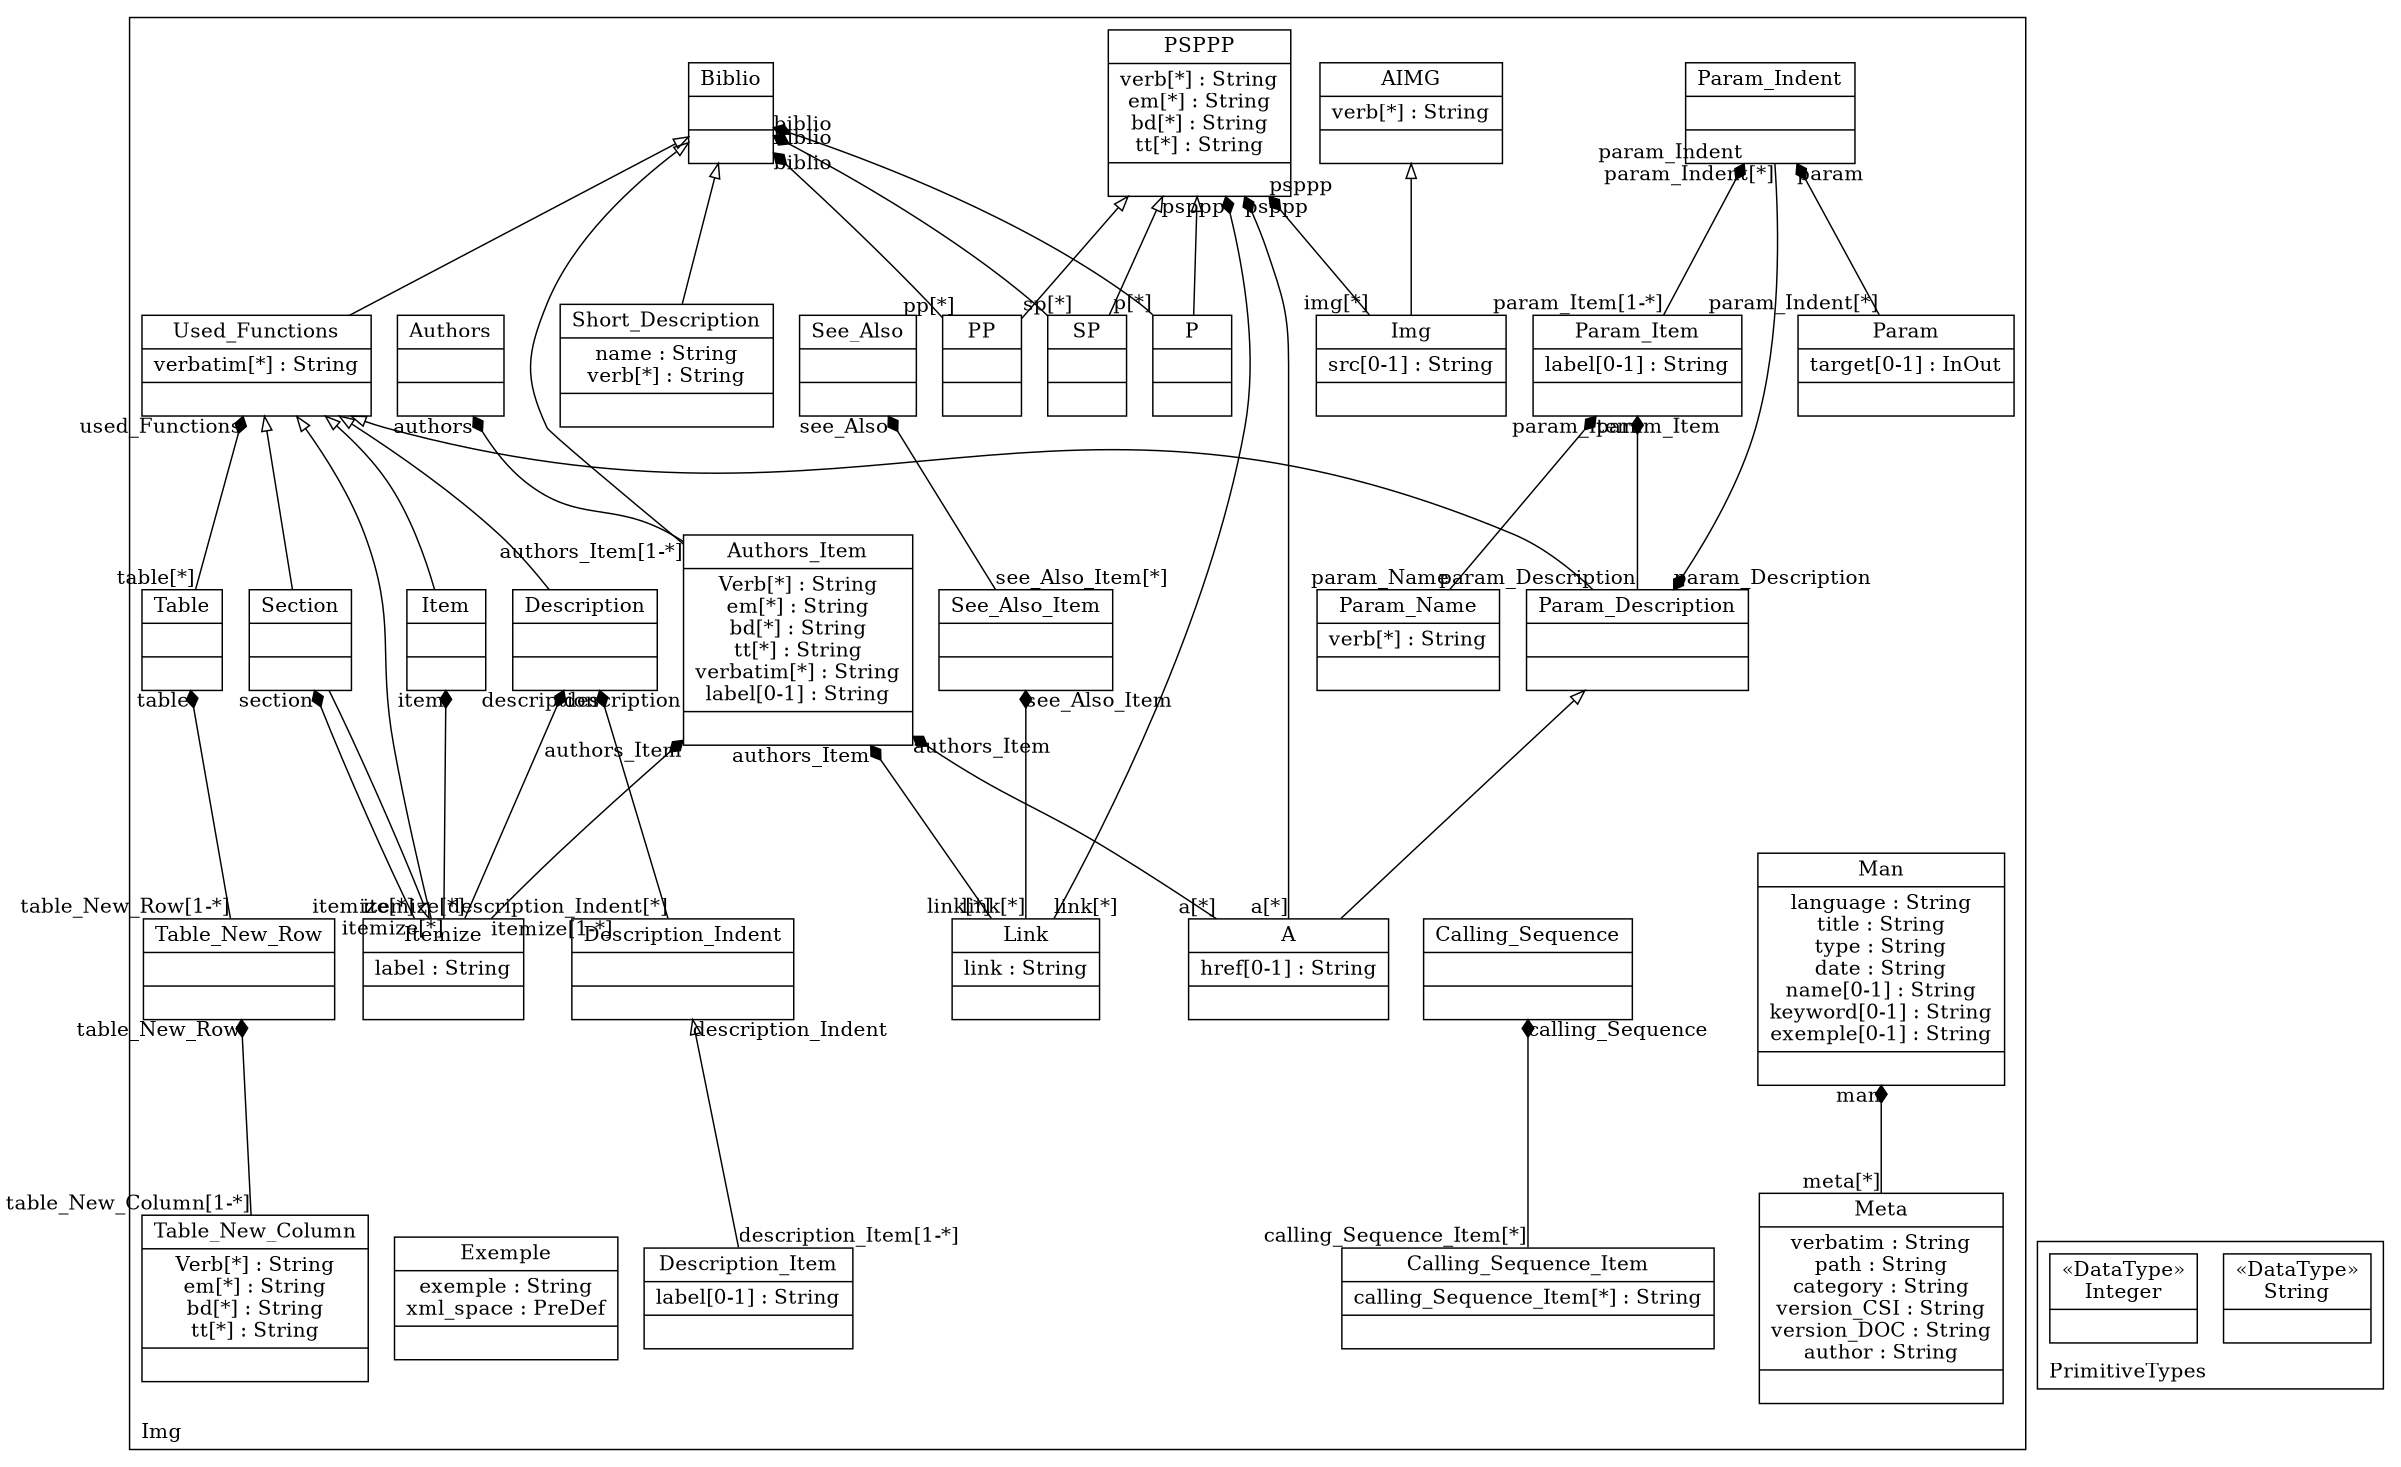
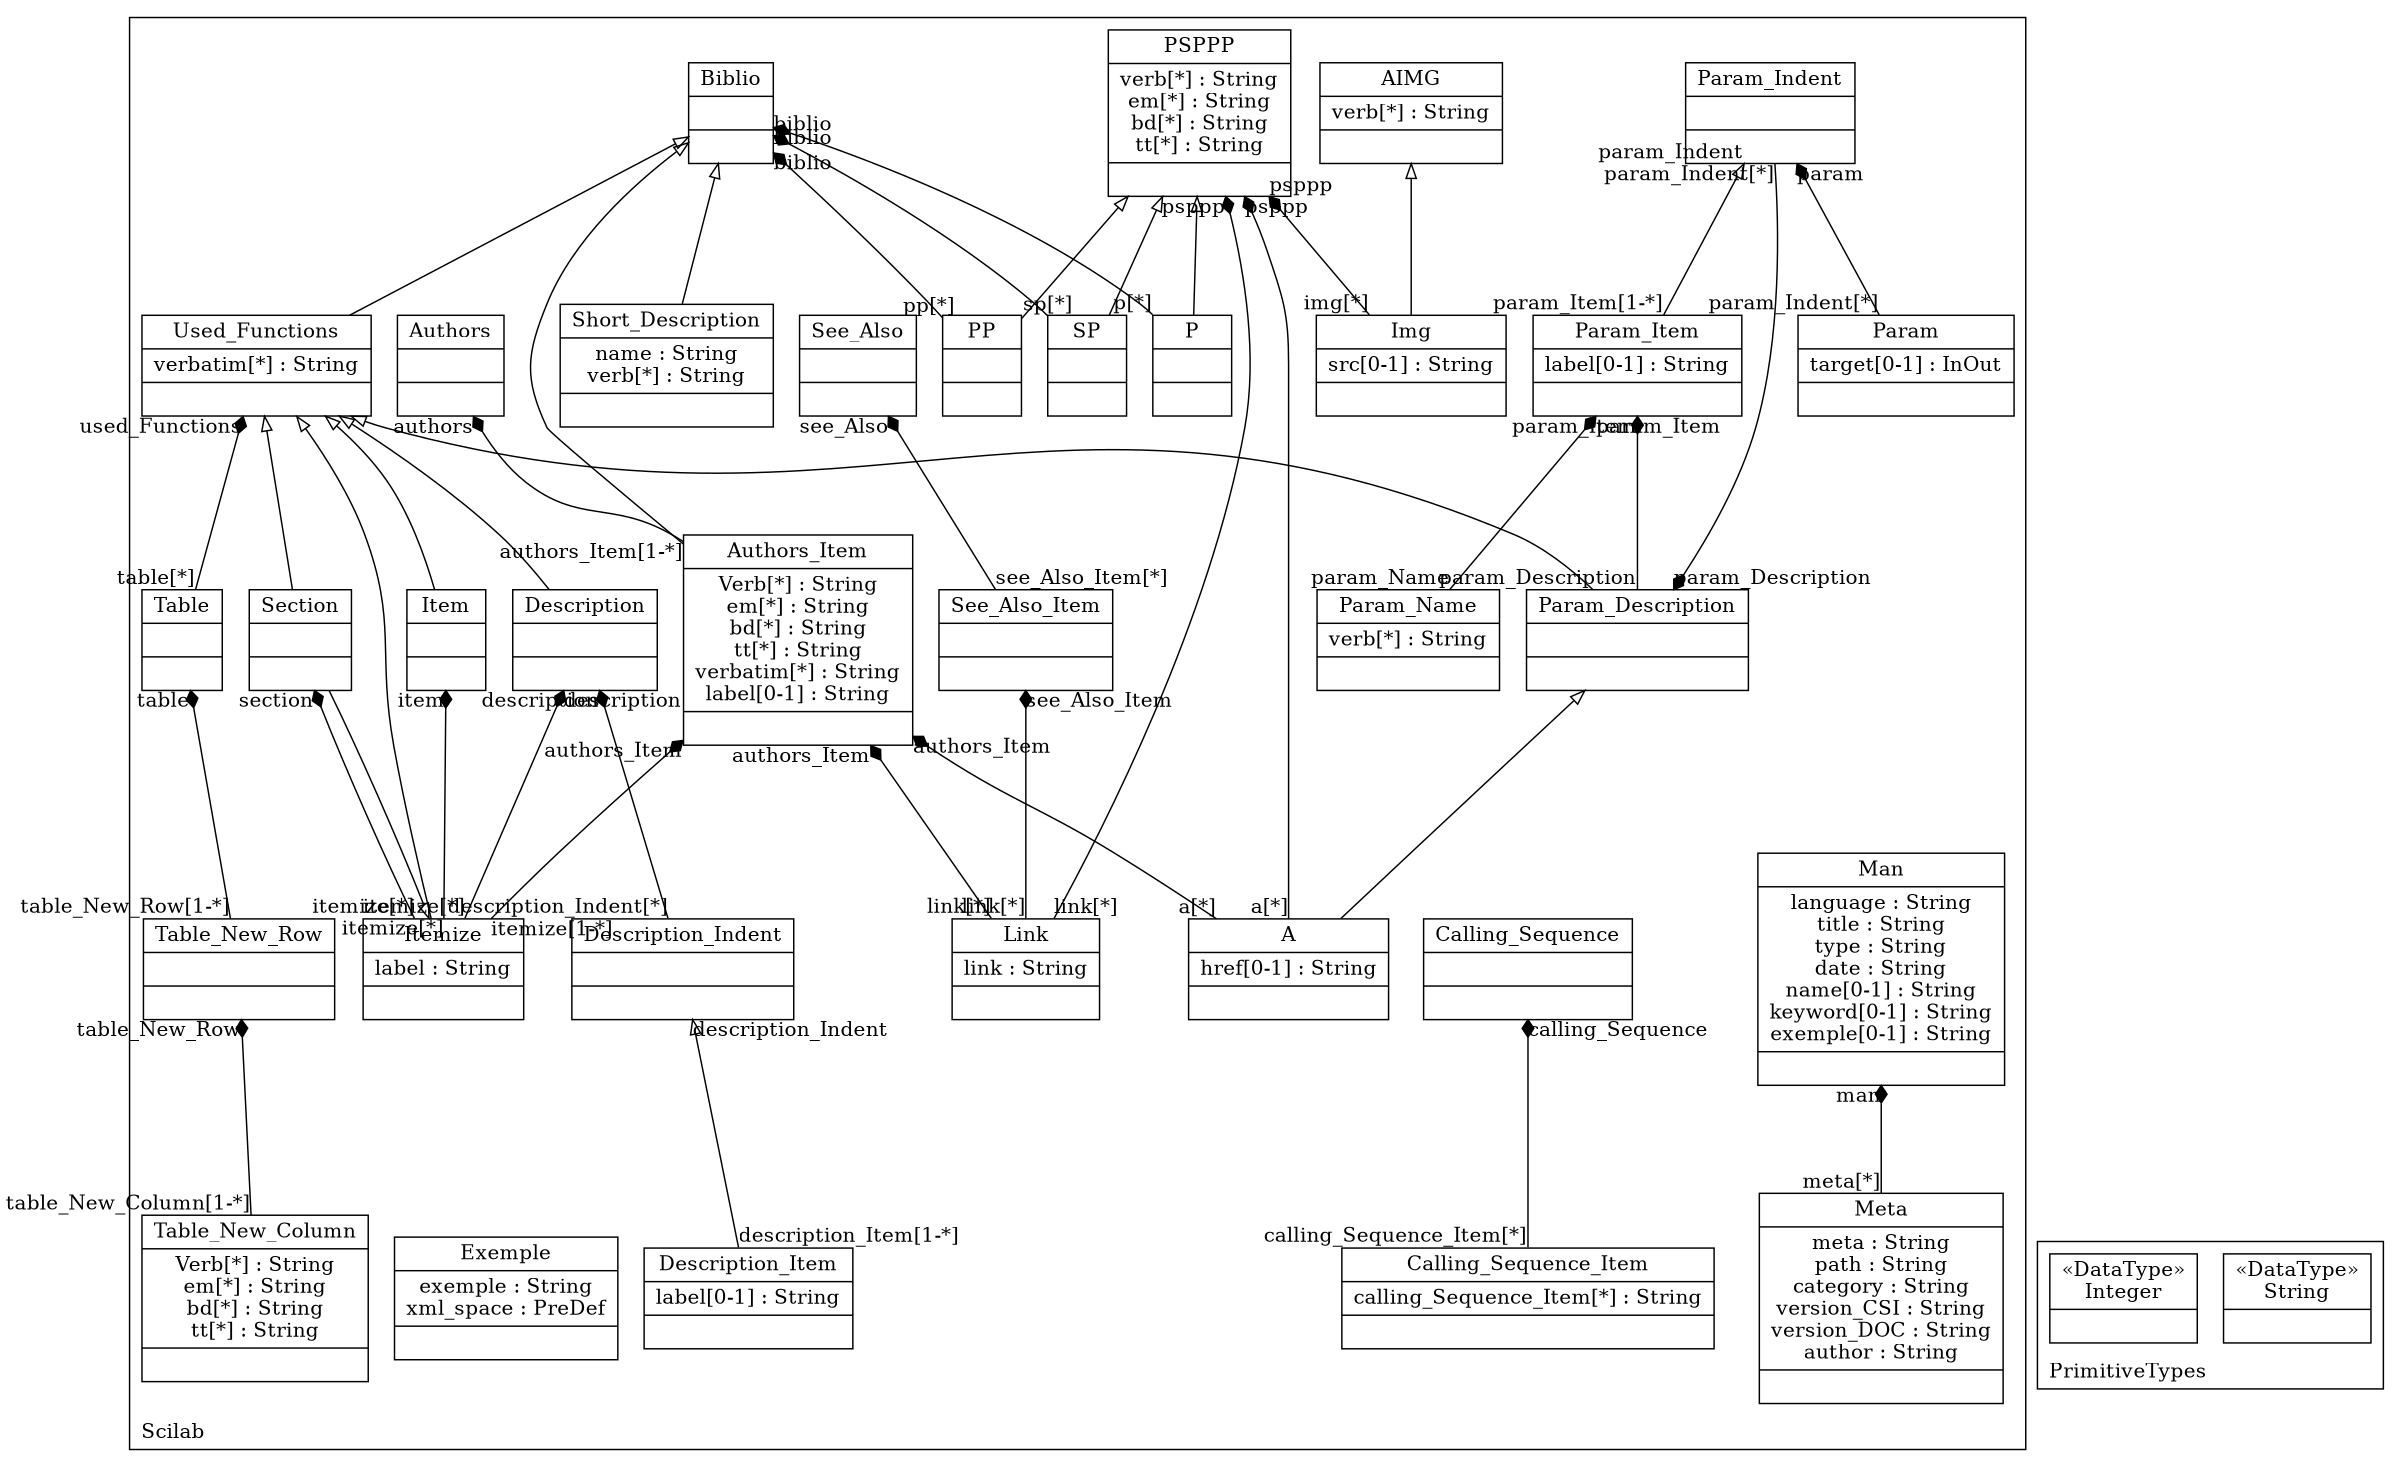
edge "Param_Item" -> "Param_Indent": arrowhead diamond -> onormal
node "Meta": text "verbatim : String" -> "meta : String"
cluster "Img": label "Img" -> "Scilab"
